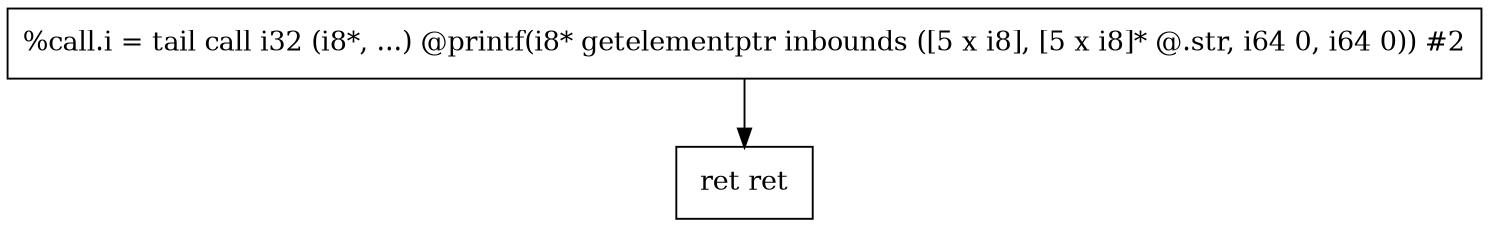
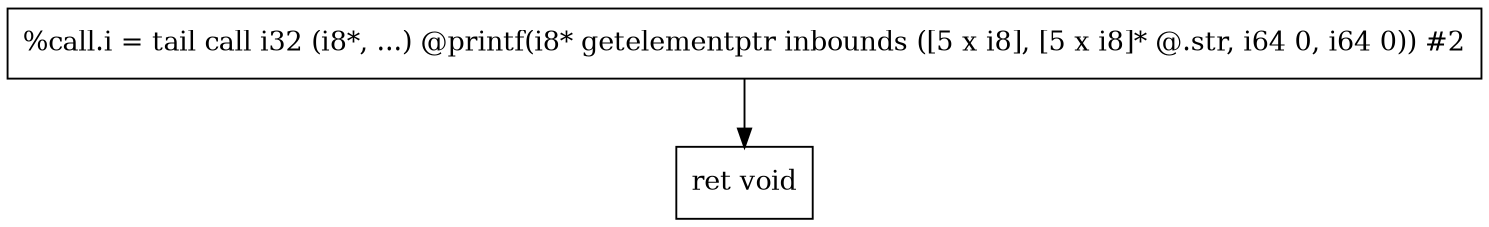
node "ret ret": label "ret ret" -> "ret void"
